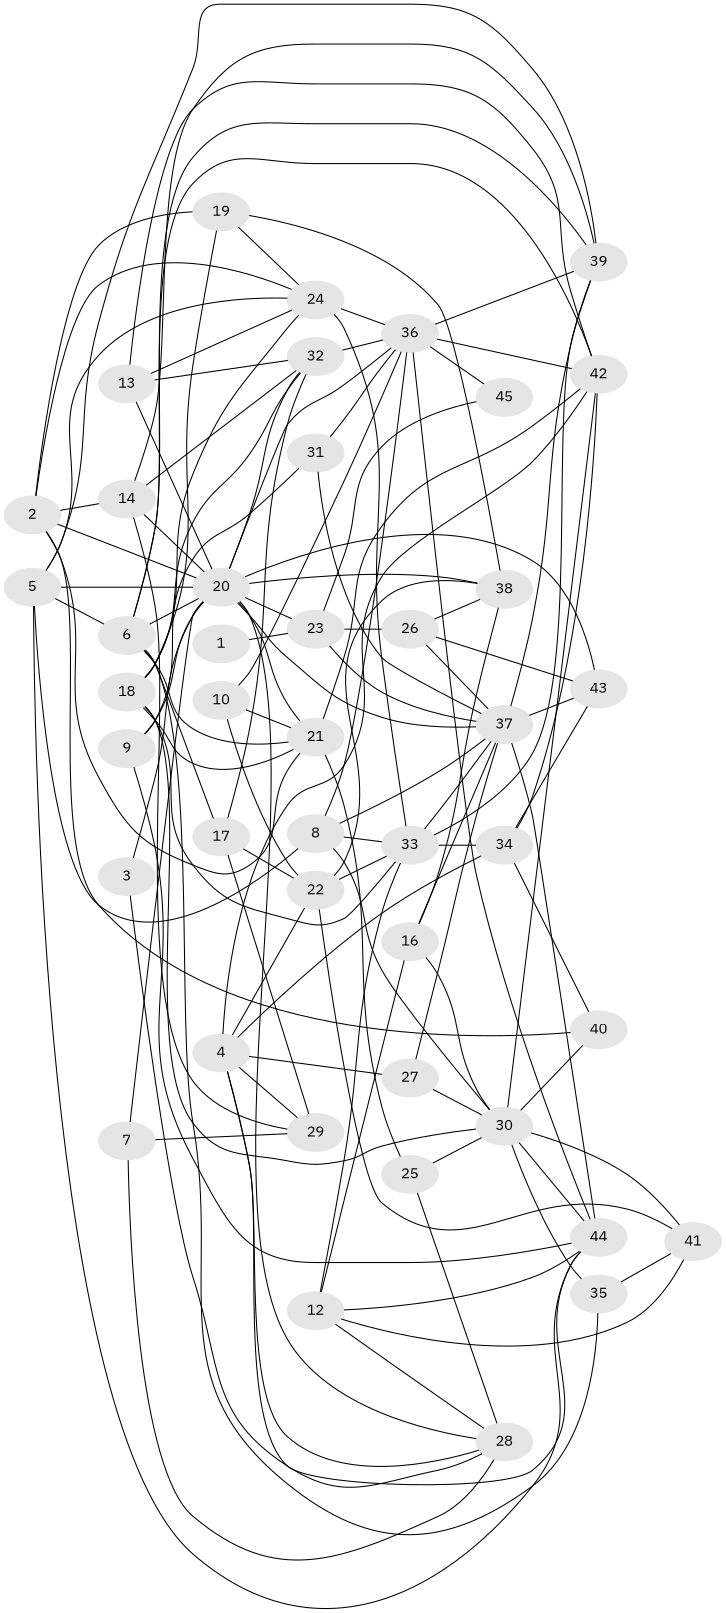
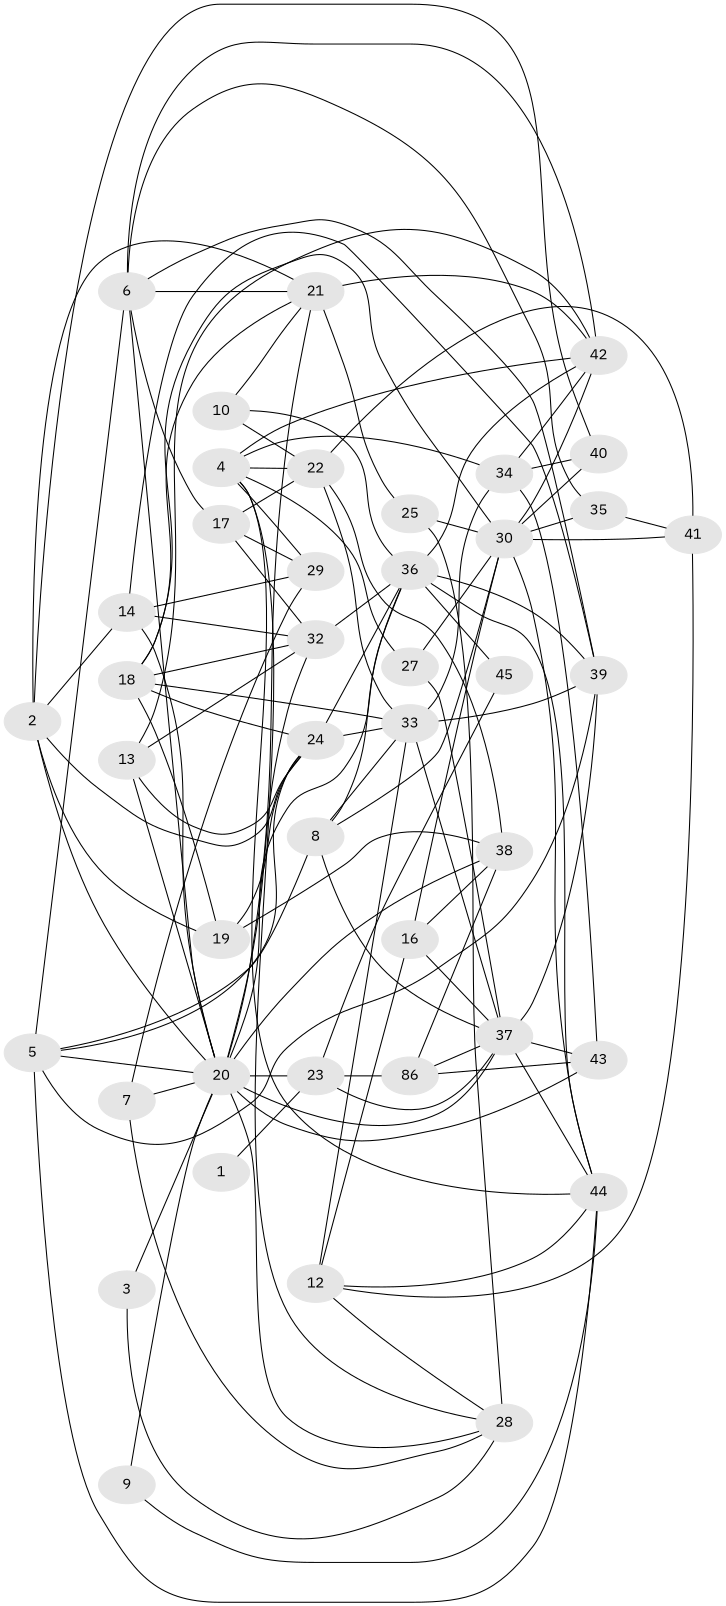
node "31": removed
node "26": label "26" -> "86"
